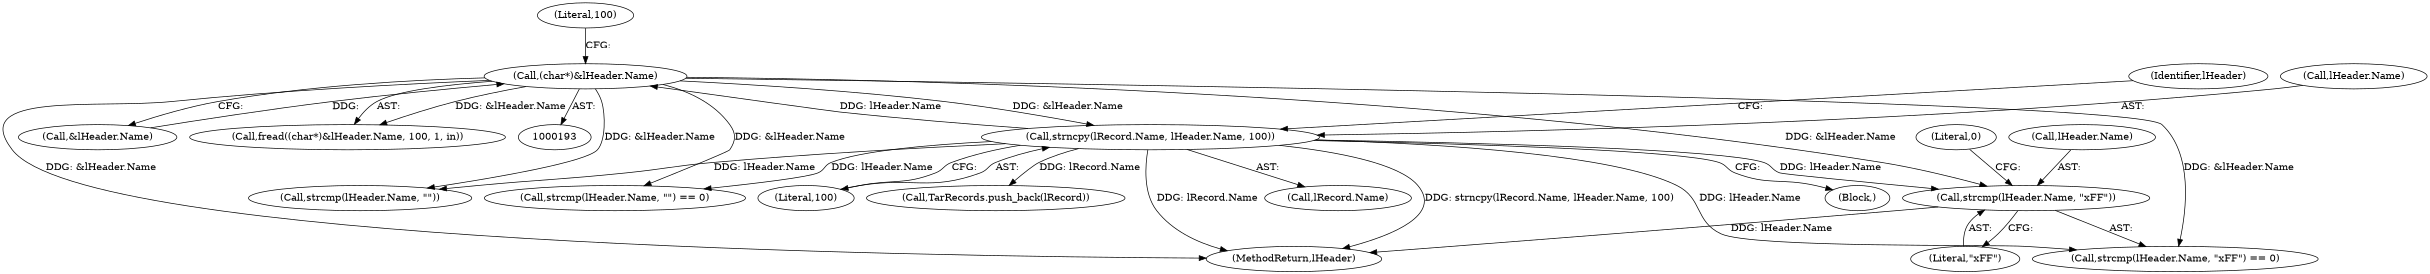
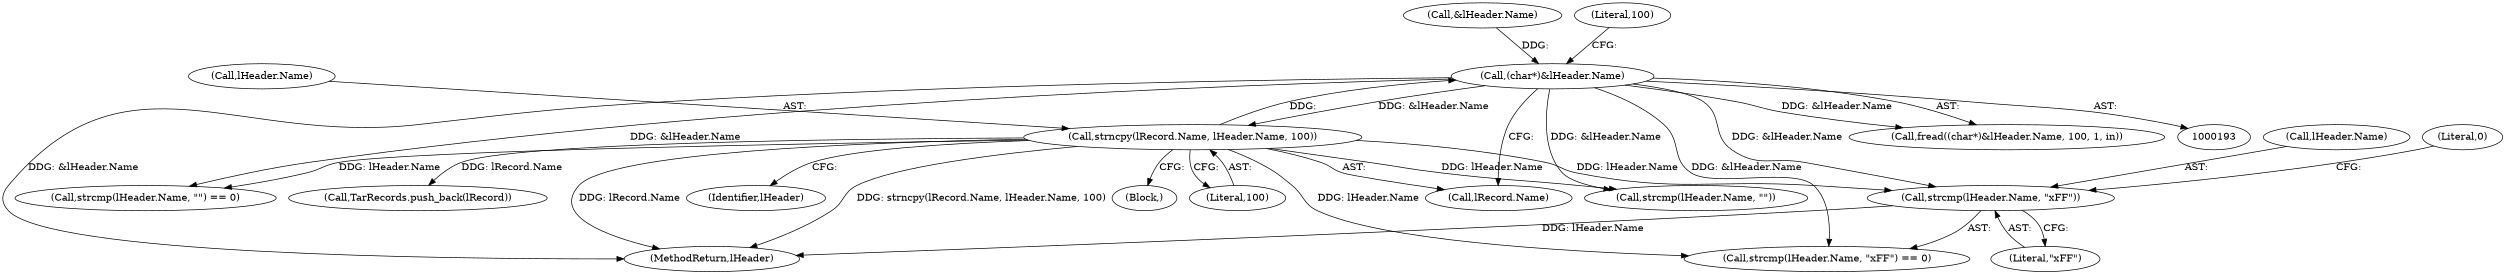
edge "(Call,(char*)&lHeader.Name)" -> "(Call,&lHeader.Name)": now "(Call,(char*)&lHeader.Name)" -> "(Call,lRecord.Name)"
edge "(Identifier,lHeader)" -> "(Call,strncpy(lRecord.Name, lHeader.Name, 100))": reversed
edge "(Call,strncpy(lRecord.Name, lHeader.Name, 100))" -> "(Call,(char*)&lHeader.Name)": label "DDG: lHeader.Name" -> "DDG: "
